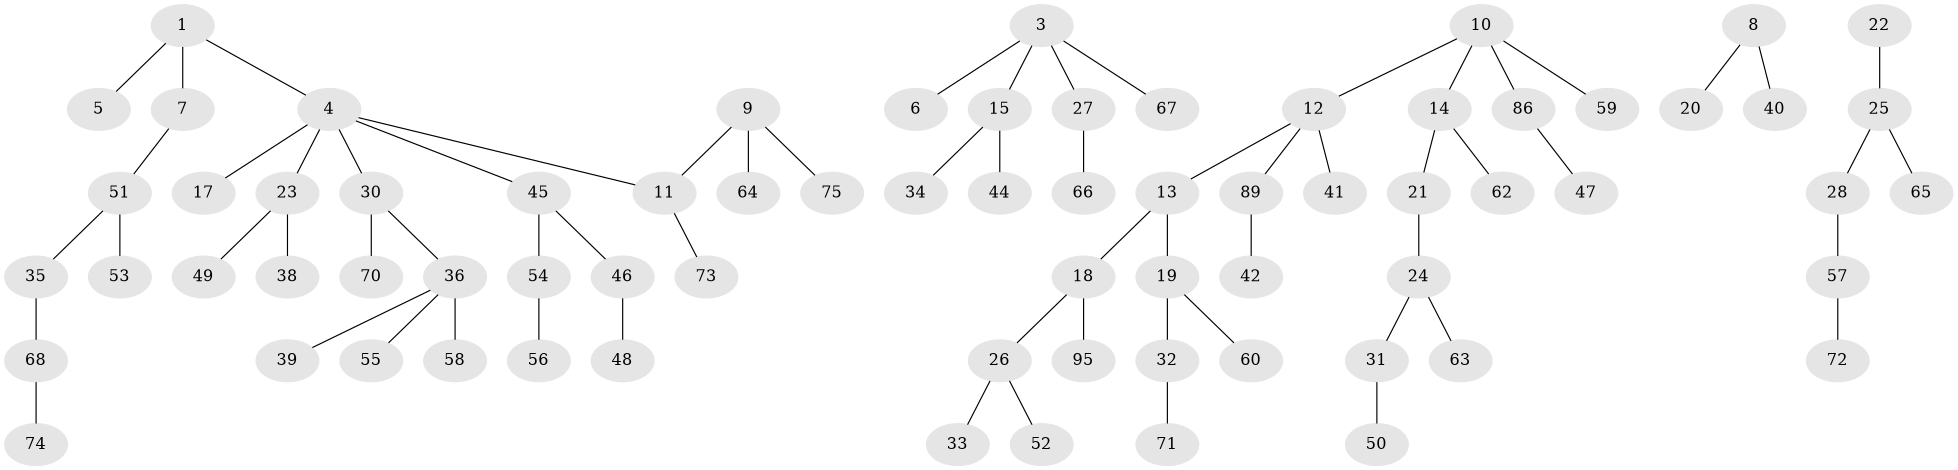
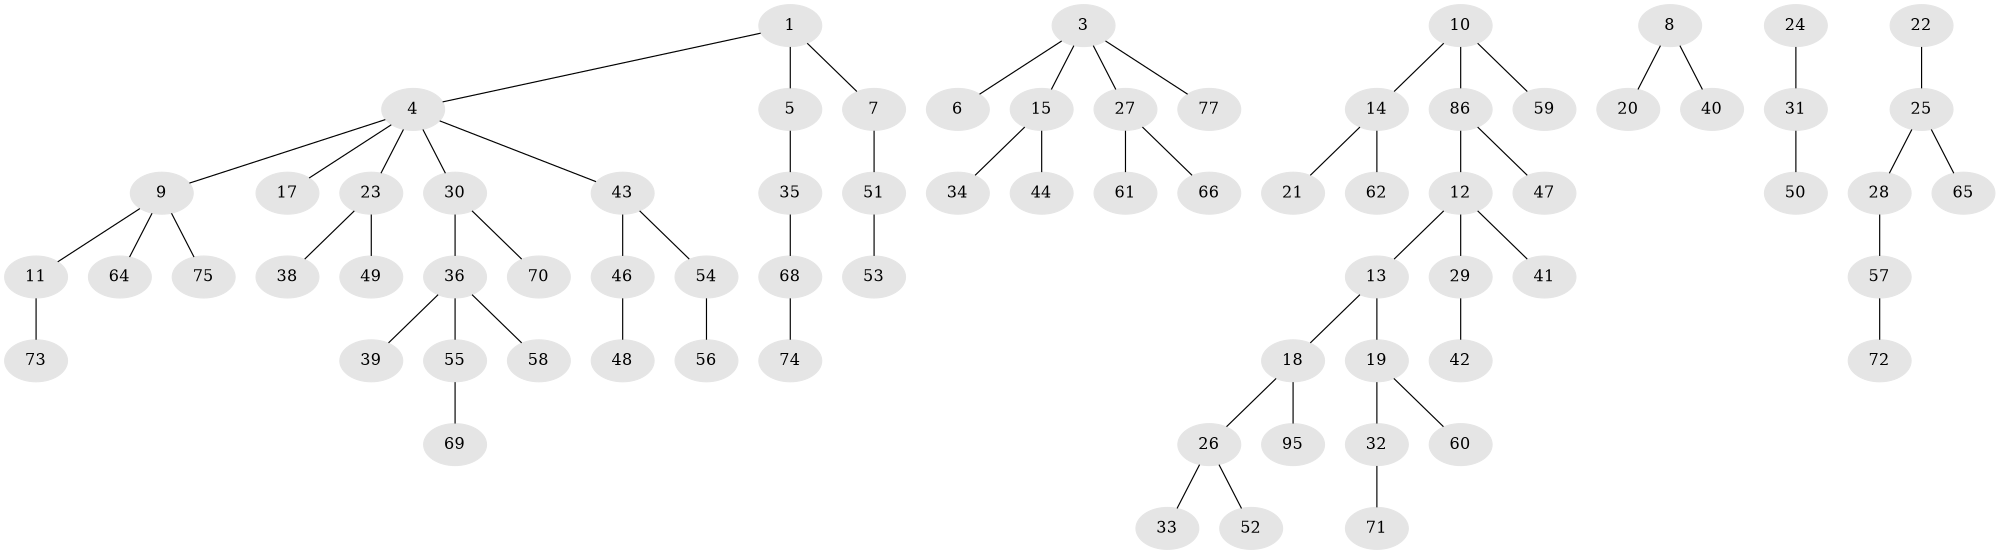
edge "10" -- "12": now "86" -- "12"
node "67": label "67" -> "77"
edge "4" -- "11": now "4" -- "9"
node "45": label "45" -> "43"
node "61": added
node "89": label "89" -> "29"
edge "51" -- "35": now "5" -- "35"
edge "21" -- "24": removed
node "63": removed
node "69": added
